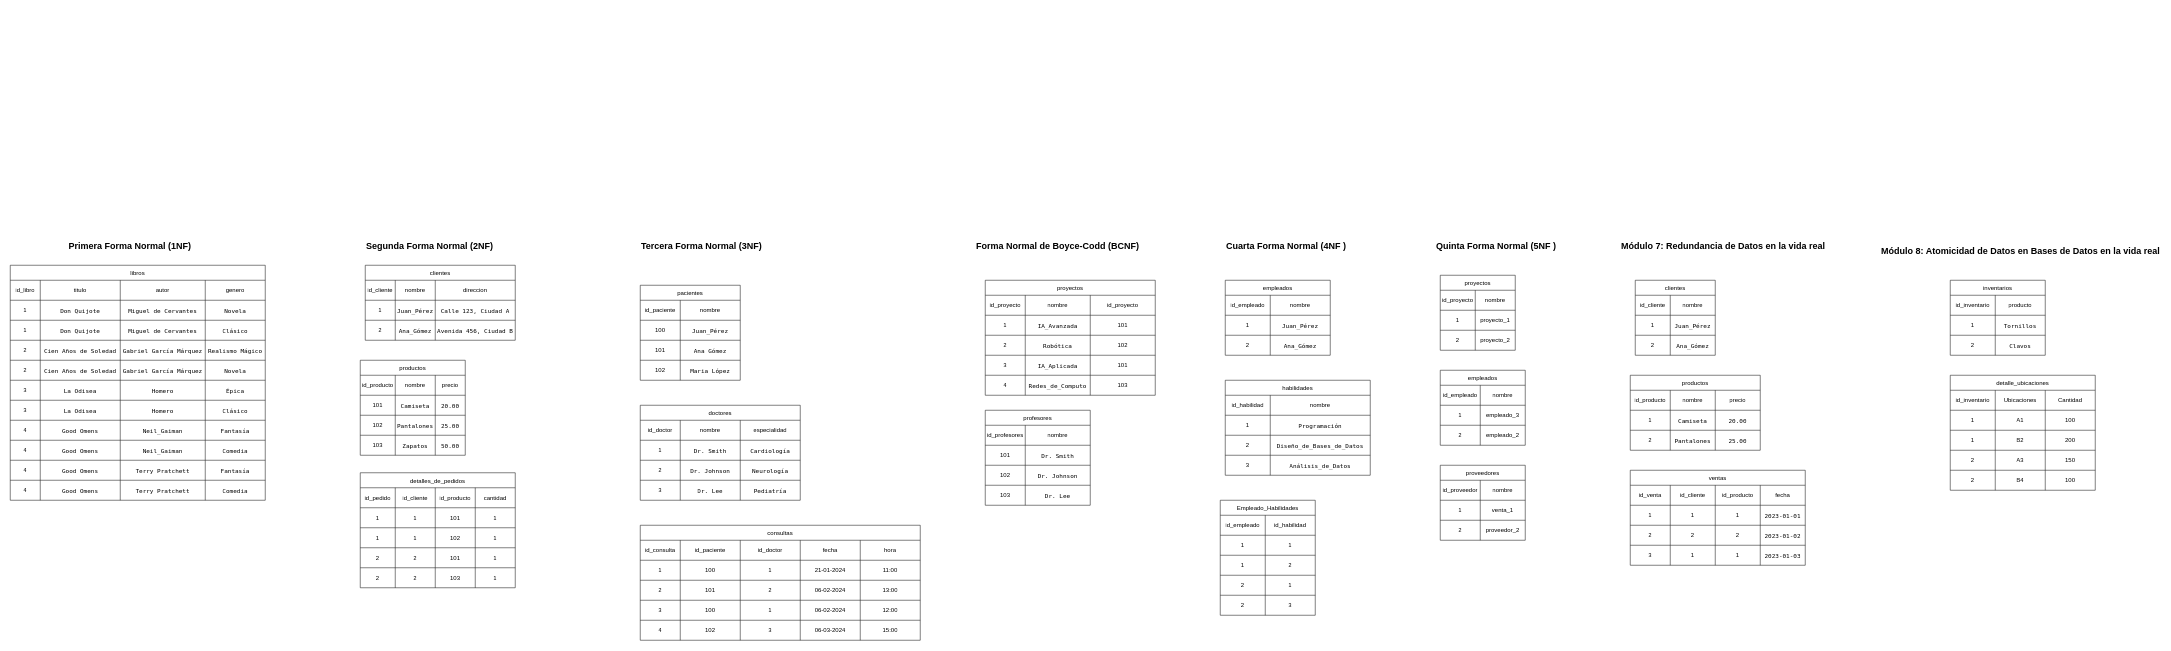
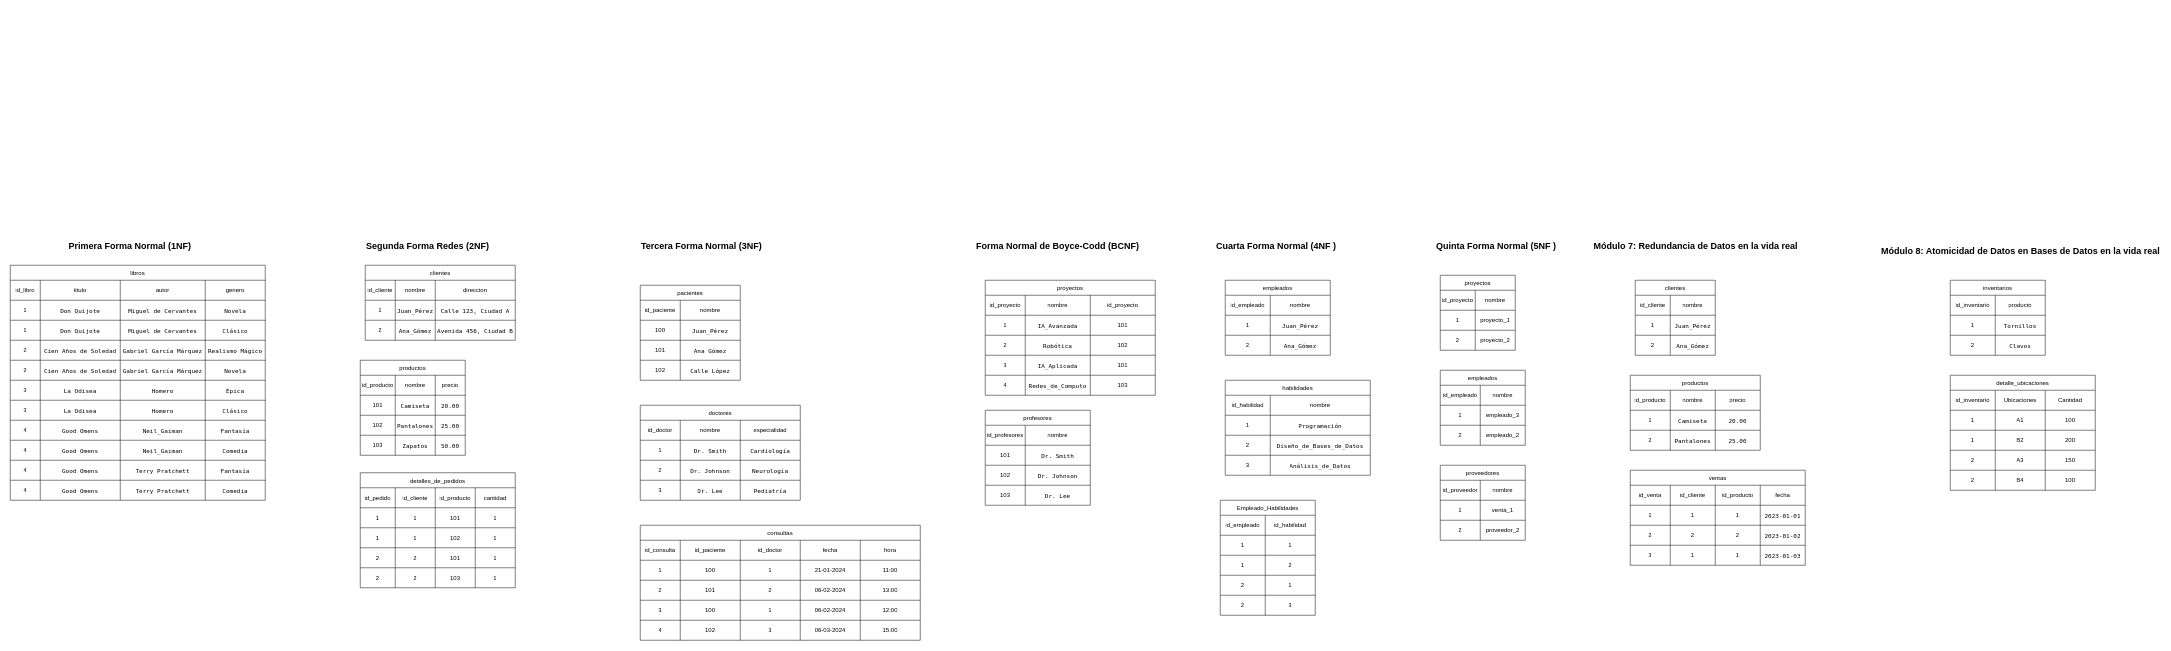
node "Segunda Forma Normal (2NF)": label "Segunda Forma Normal (2NF)" -> "Segunda Forma Redes (2NF)"
node "Cuarta Forma Normal (4NF )": moved (1325, 248) -> (1315, 248)
node "Módulo 7: Redundancia de Datos en la vida real": moved (1730, 248) -> (1703, 248)
node "Maria López": label "Maria López" -> "Calle López"
